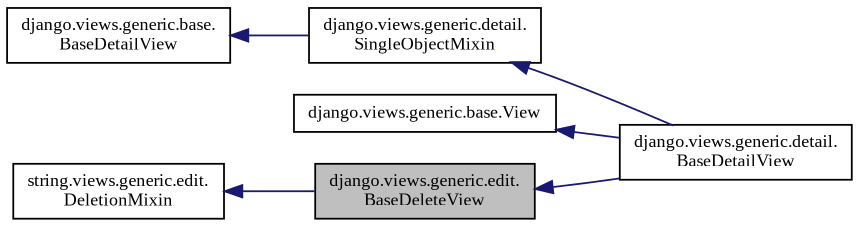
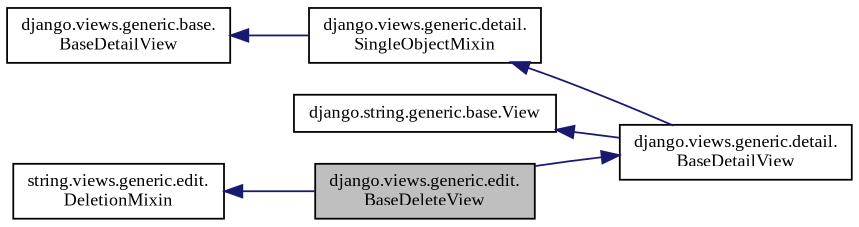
node "django.views.generic.base.View": label "django.views.generic.base.View" -> "django.string.generic.base.View"
edge "django.views.generic.detail. BaseDetailView" -> "django.views.generic.edit. BaseDeleteView": reversed
